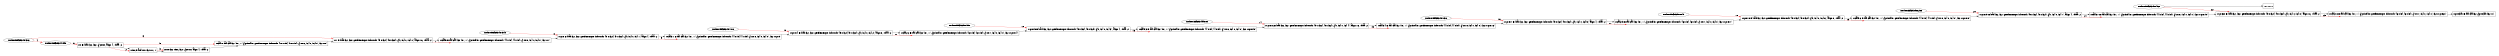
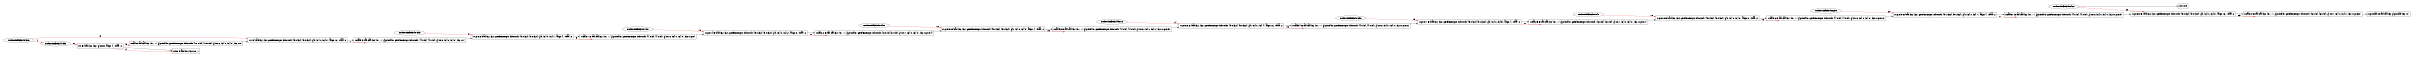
node "ret store": label "ret store" -> "ret void"
node "store i32 %inc, i32* @count, align 4, !tbaa !2": removed
